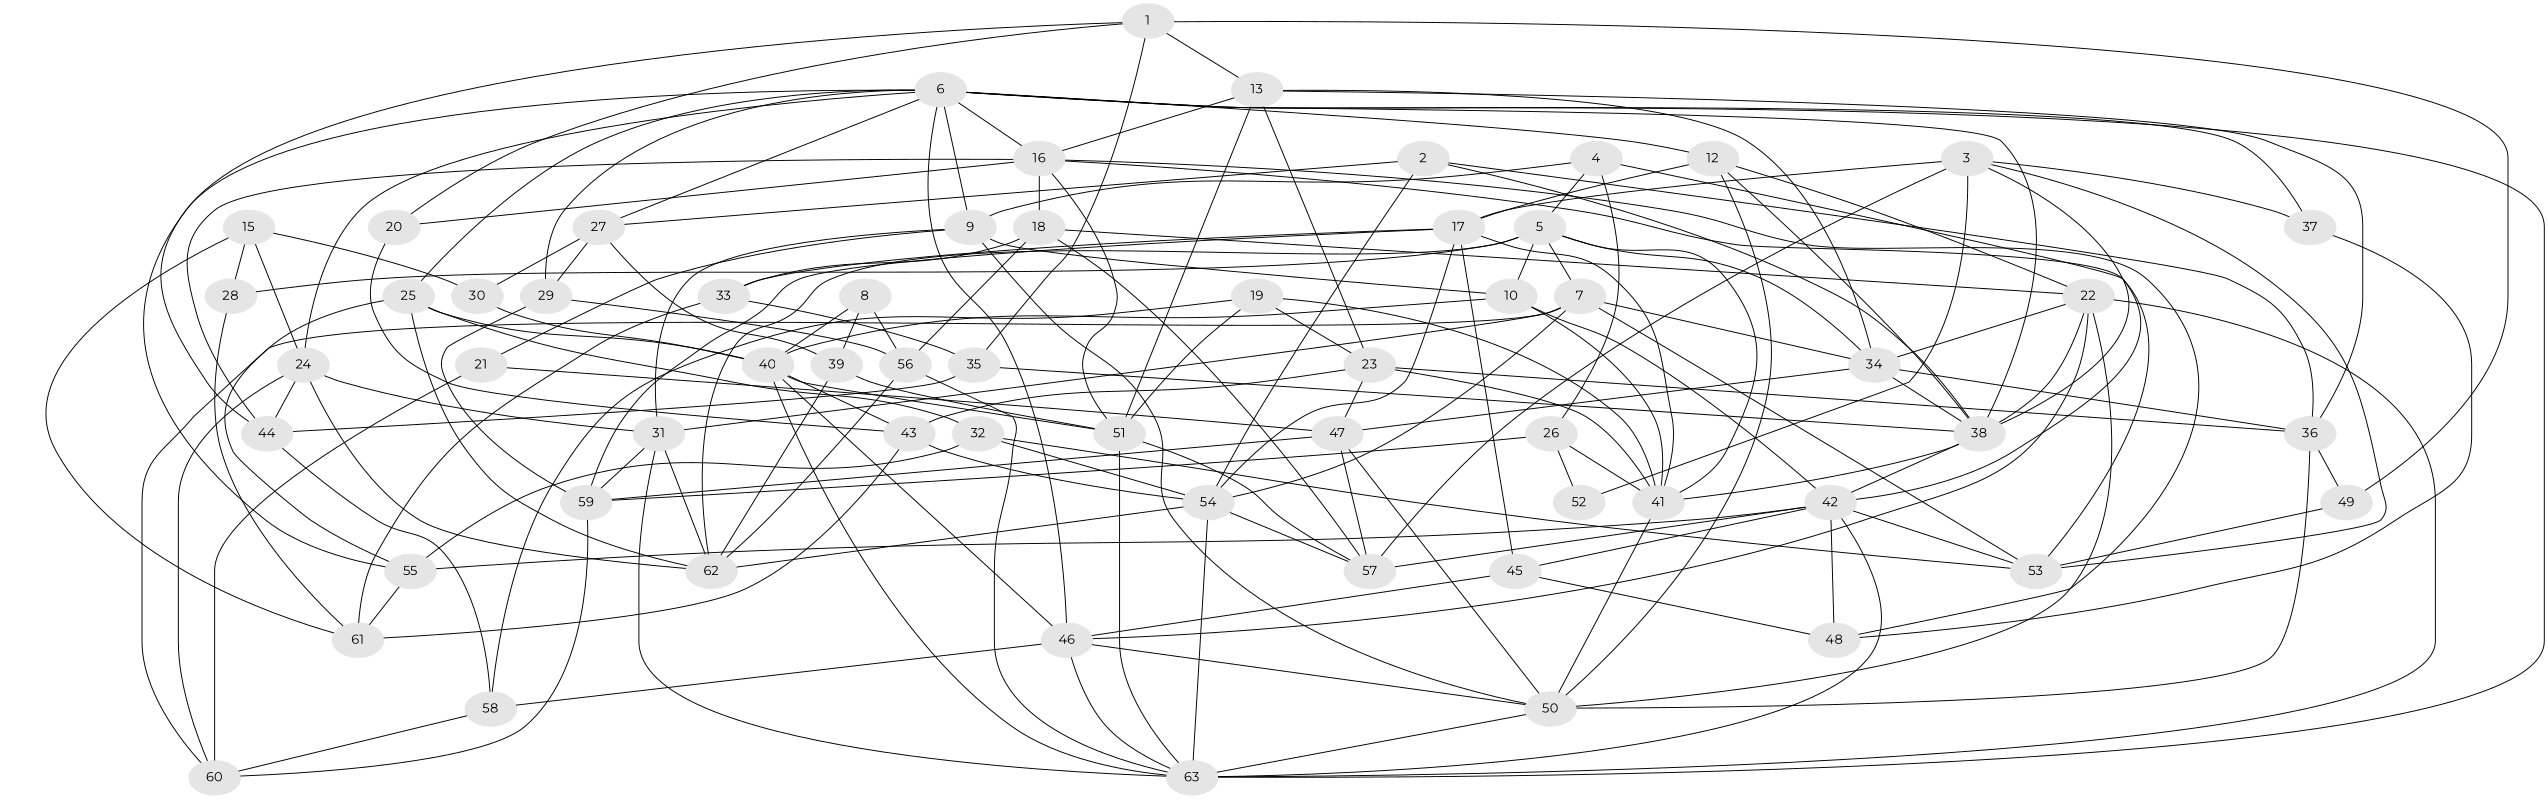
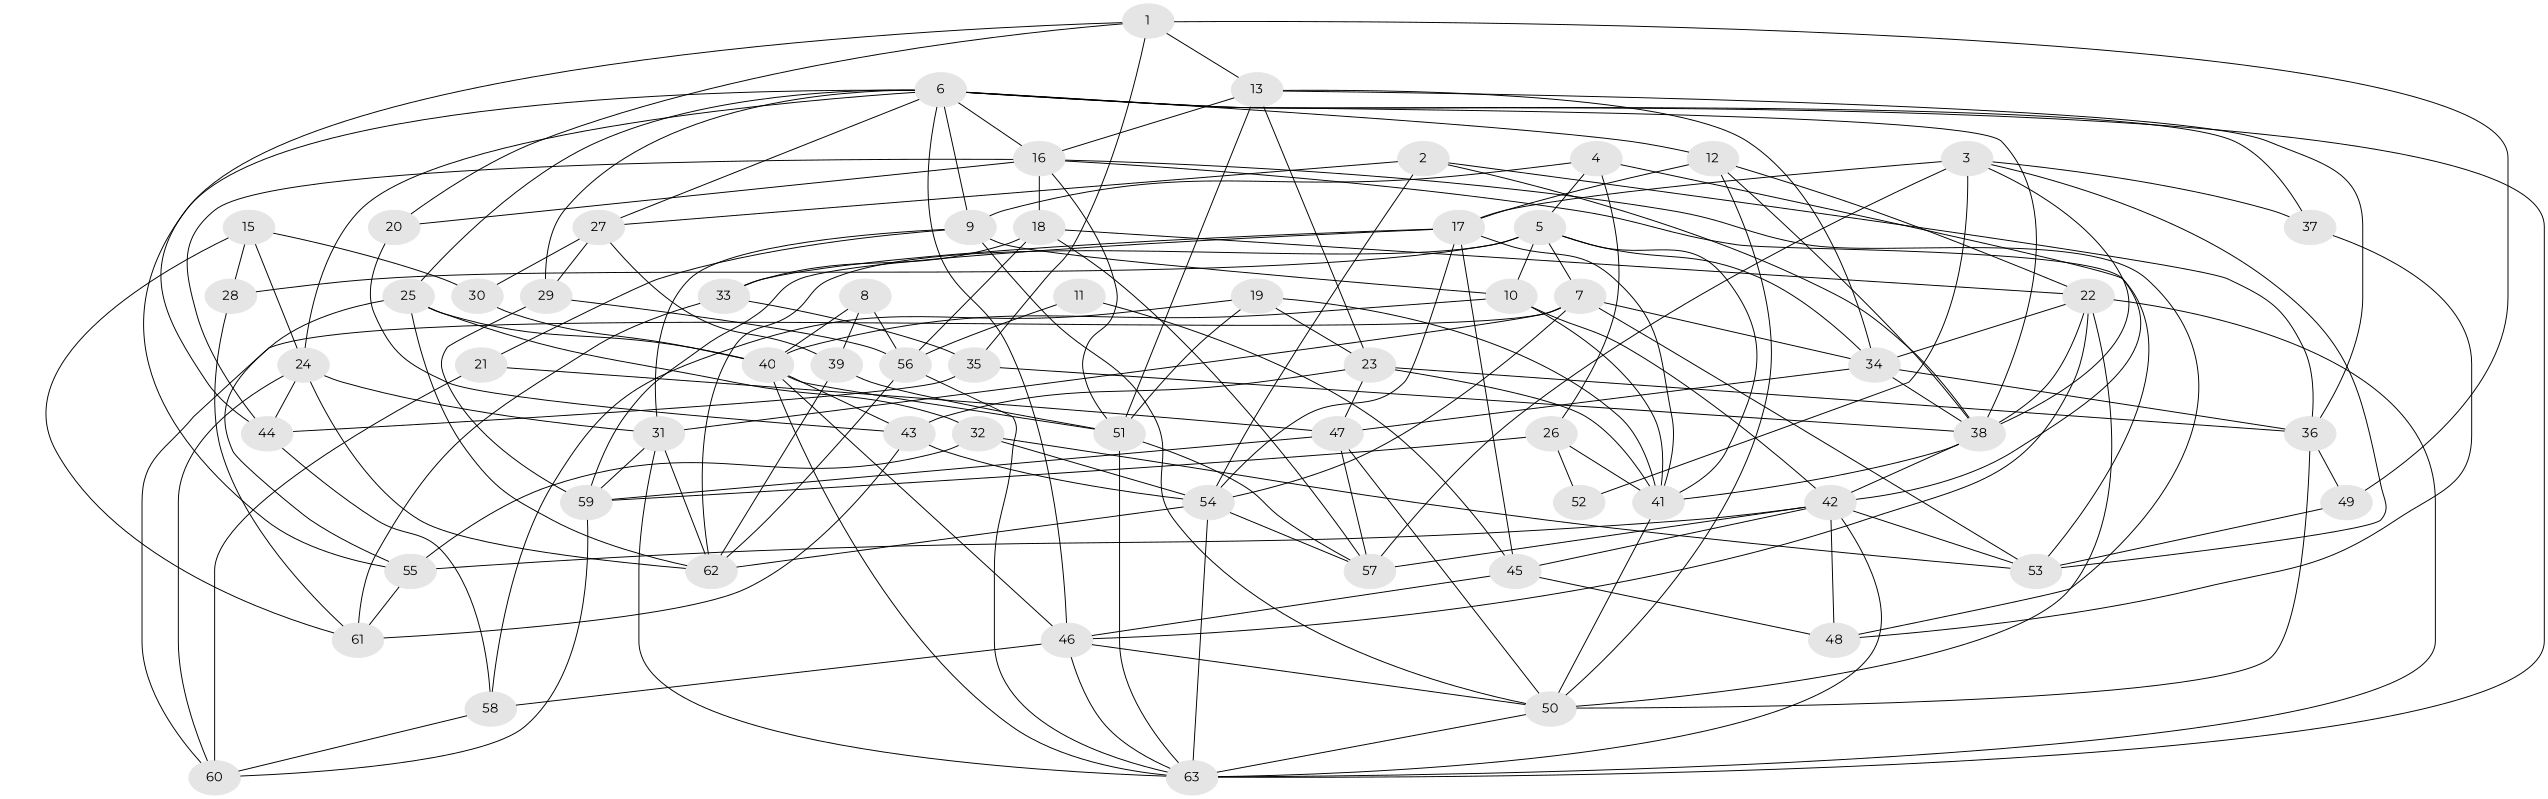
node "11": added
